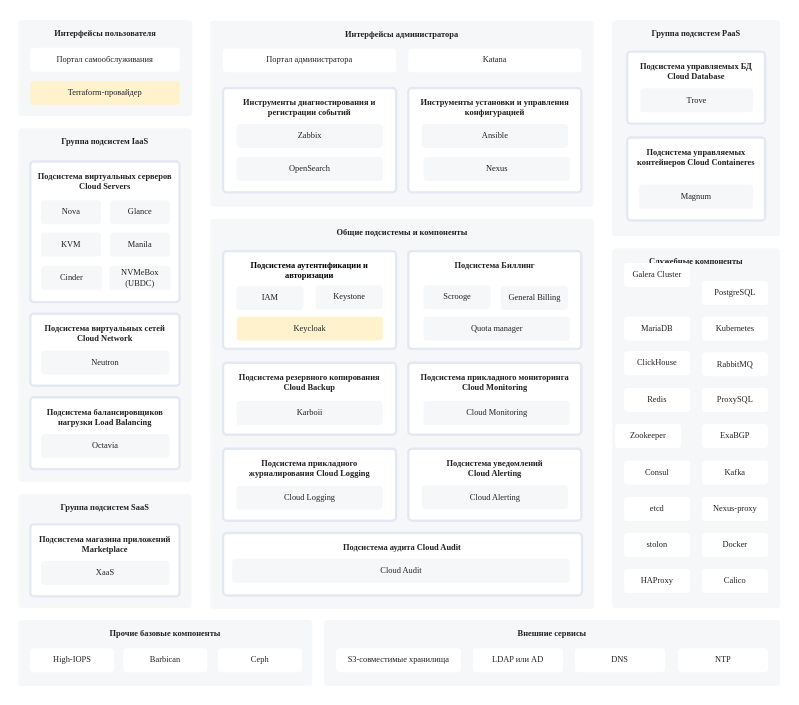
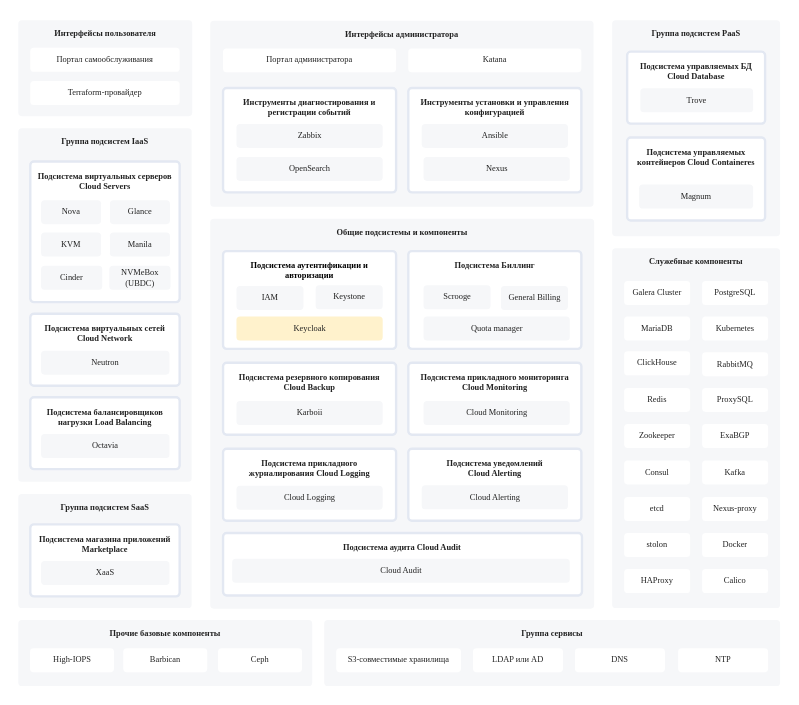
node "Terraform-провайдер": fillcolor #fff2cc -> #ffffff
node "Galera Cluster": moved (657, 275) -> (657, 293)
node "Zookeeper": moved (648, 436) -> (657, 436)
node "Внешние сервисы": label "Внешние сервисы" -> "Группа сервисы"
